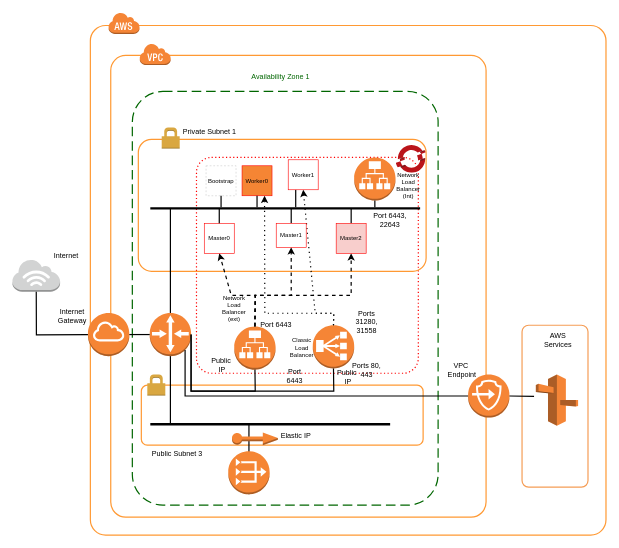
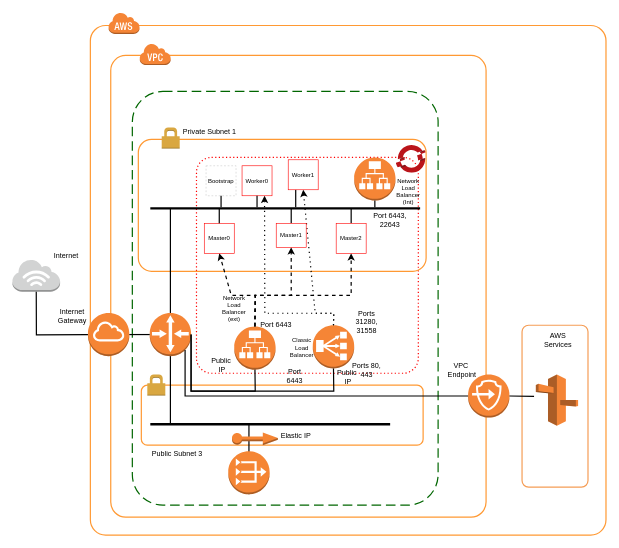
node "Availability Zone 1": removed
node "Worker0": fillcolor #f58534 -> #ffffff
node "Network Load Balancer (Int)": moved (409, 186) -> (409, 192)
node "Master2": fillcolor #f8cecc -> #ffffff
